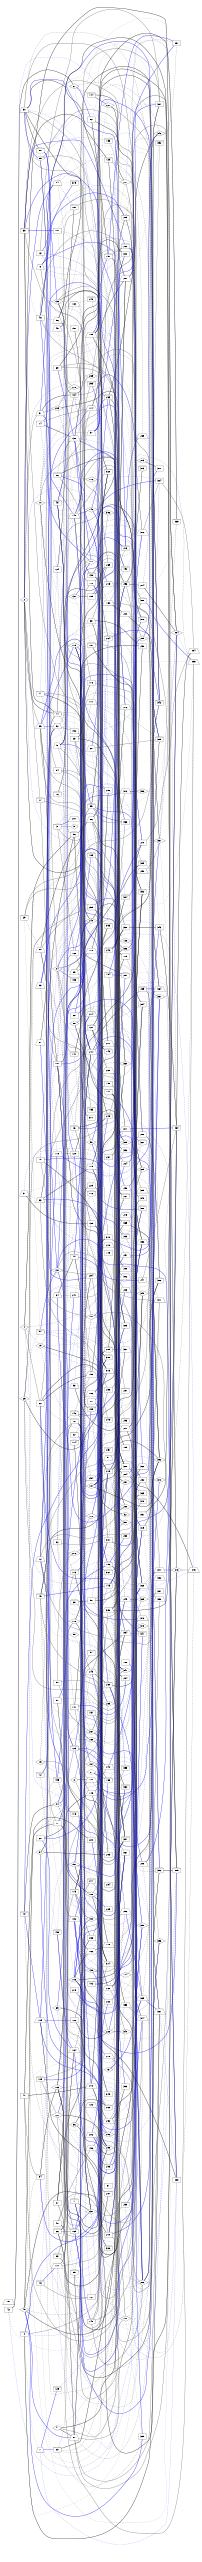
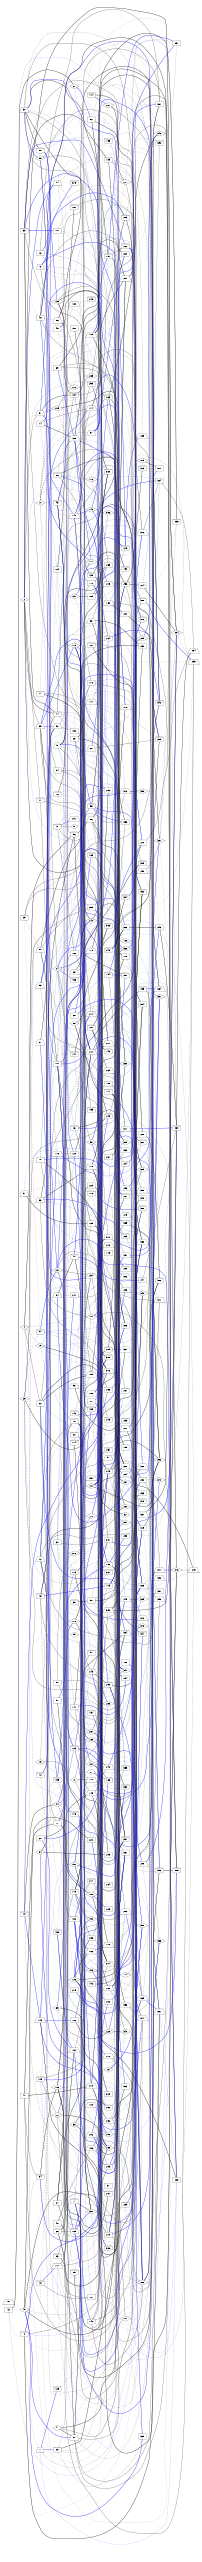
node "377": removed
